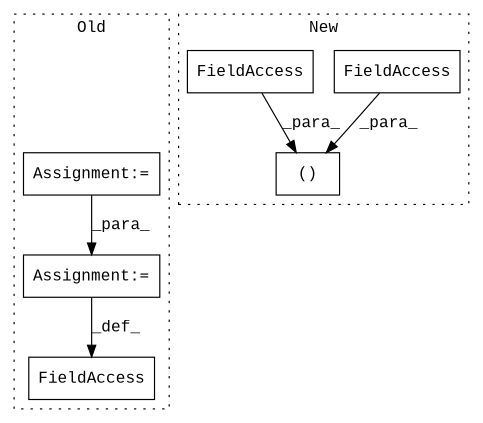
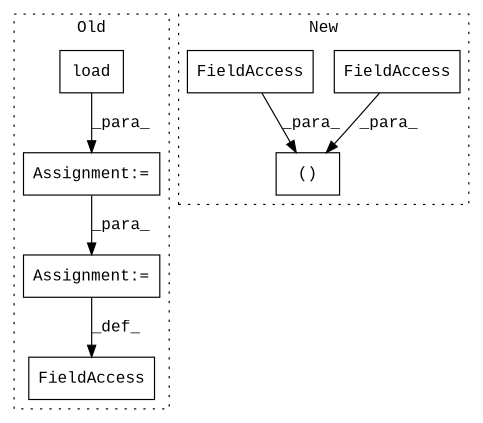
node "load": added
